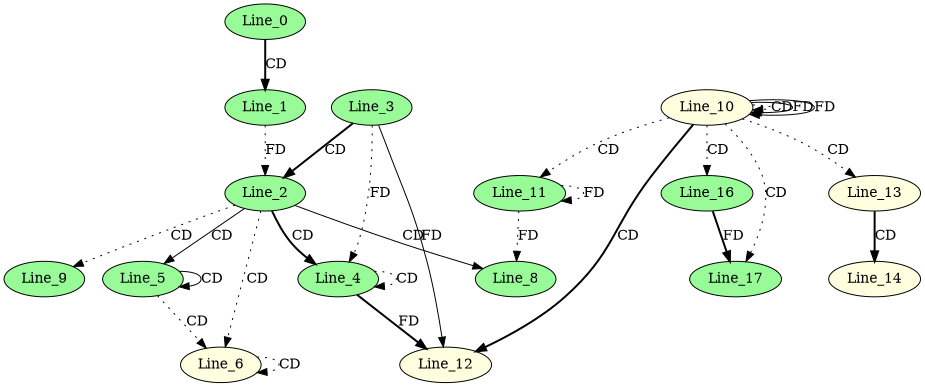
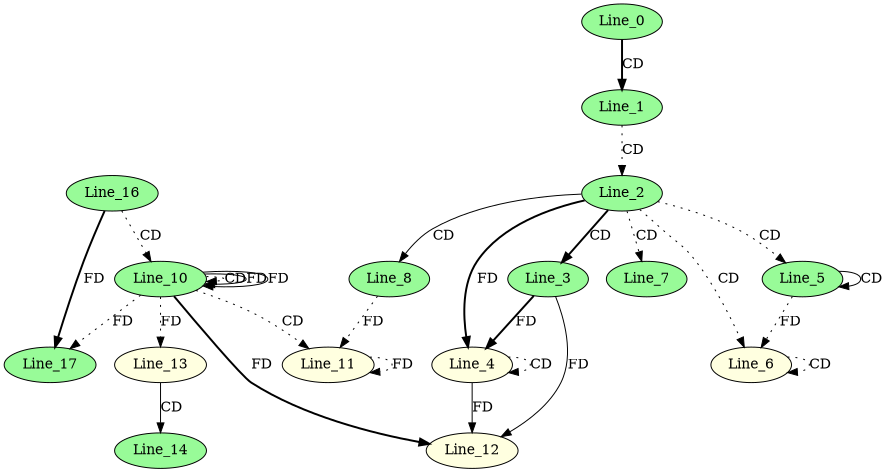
node "Line_10": fillcolor lightyellow -> palegreen
edge "Line_10" -> "Line_16": reversed
edge "Line_3" -> "Line_2": reversed
edge "Line_1" -> "Line_2": label "FD" -> "CD"
edge "Line_10" -> "Line_13": label "CD" -> "FD"
edge "Line_3" -> "Line_4": style dotted -> bold
node "Line_11": fillcolor palegreen -> lightyellow
edge "Line_10" -> "Line_17": label "CD" -> "FD"
edge "Line_11" -> "Line_8": reversed
edge "Line_13" -> "Line_14": style bold -> solid
edge "Line_2" -> "Line_5": style solid -> dotted
edge "Line_2" -> "Line_4": label "CD" -> "FD"
edge "Line_10" -> "Line_12": label "CD" -> "FD"
node "Line_9": label "Line_9" -> "Line_7"
node "Line_4": fillcolor palegreen -> lightyellow
node "Line_14": fillcolor lightyellow -> palegreen
edge "Line_4" -> "Line_12": style bold -> solid
edge "Line_5" -> "Line_6": label "CD" -> "FD"
